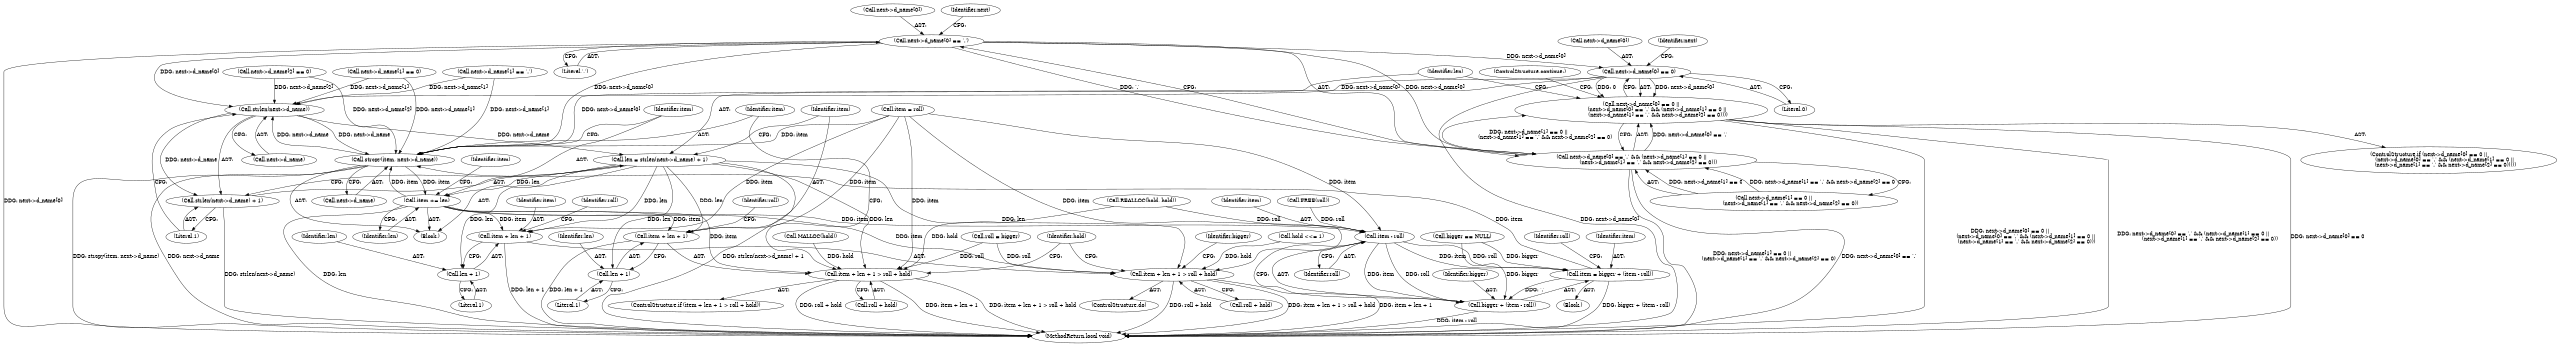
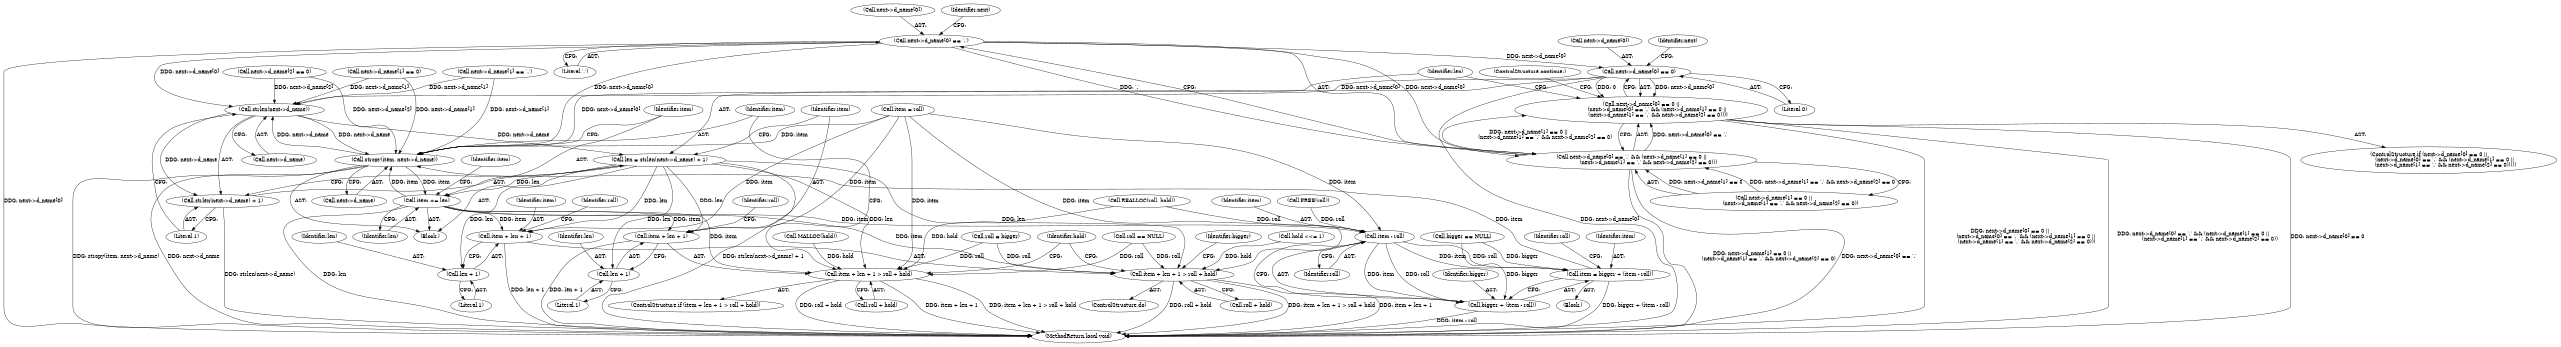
node "(Call,REALLOC(hold, hold))": label "(Call,REALLOC(hold, hold))" -> "(Call,REALLOC(roll, hold))"
node "(Call,roll == NULL)": added
edge "(Call,item = bigger + (item - roll))" -> "(Call,bigger + (item - roll))": label "DDG: '.'" -> "CFG: "
